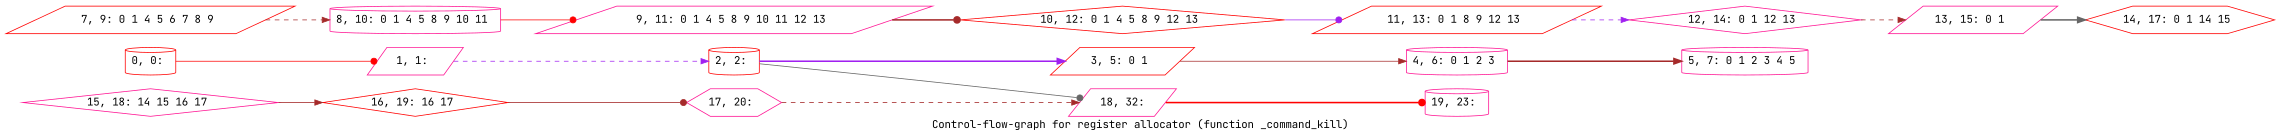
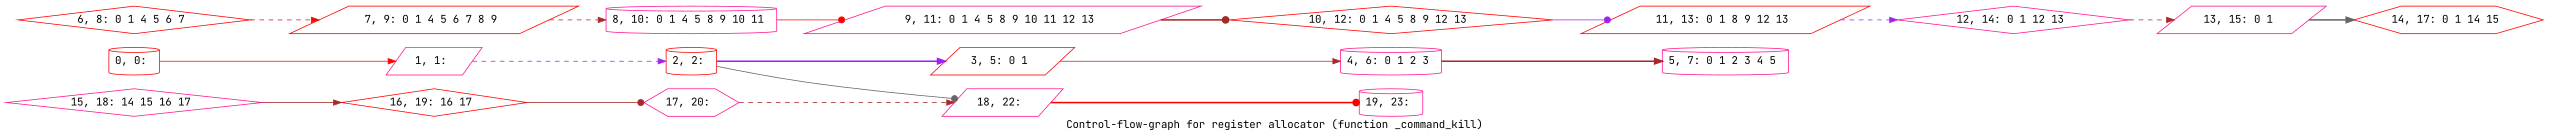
node "6, 8: 0 1 4 5 6 7": added
edge "0, 0:" -> "1, 1:": arrowhead dot -> normal
node "18, 32:": label "18, 32:" -> "18, 22:"
